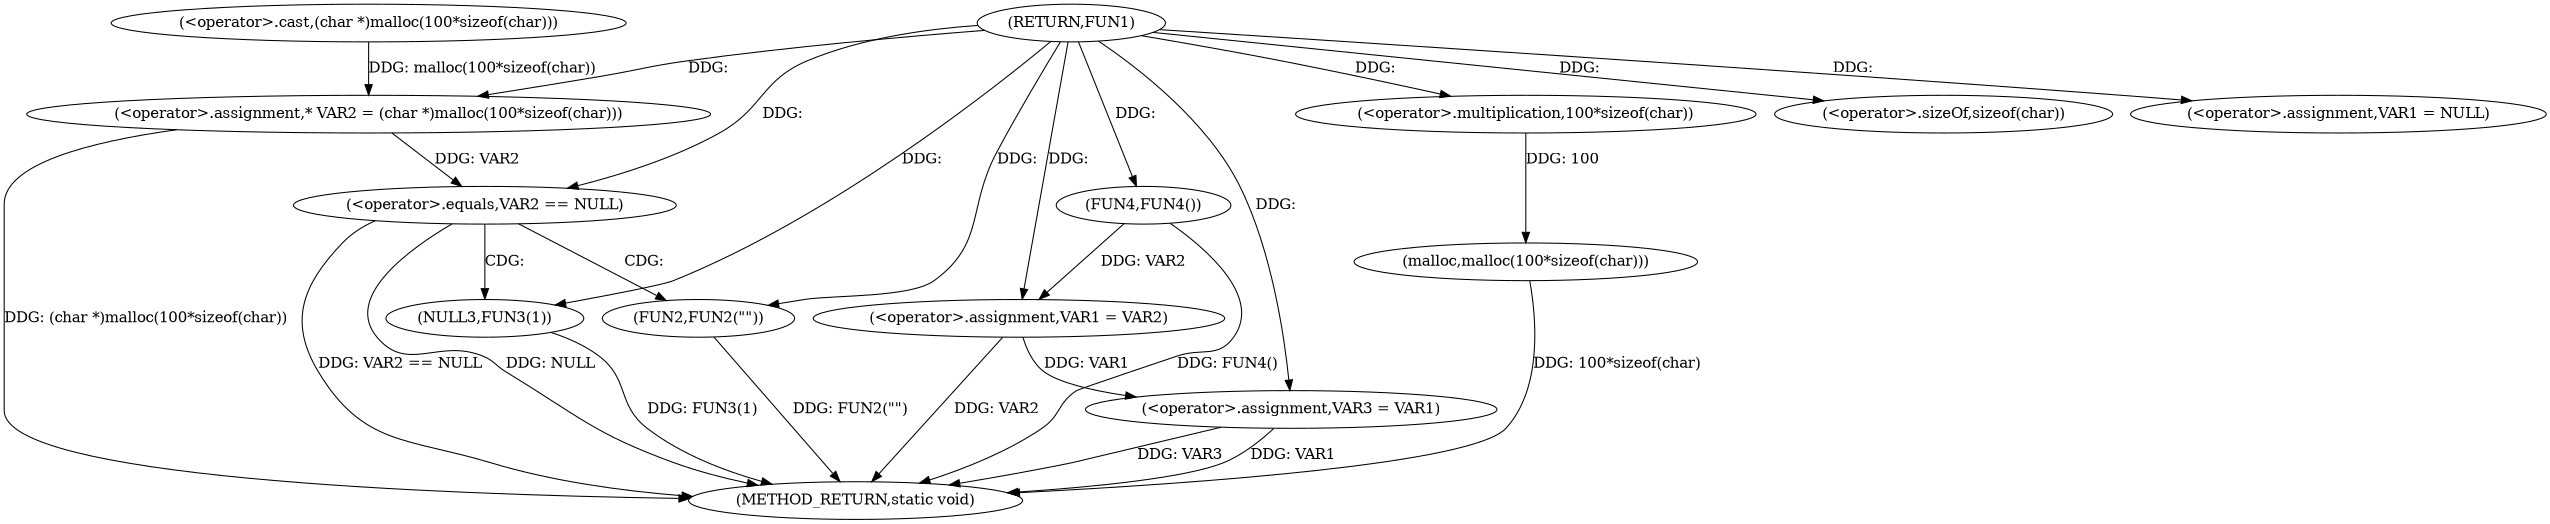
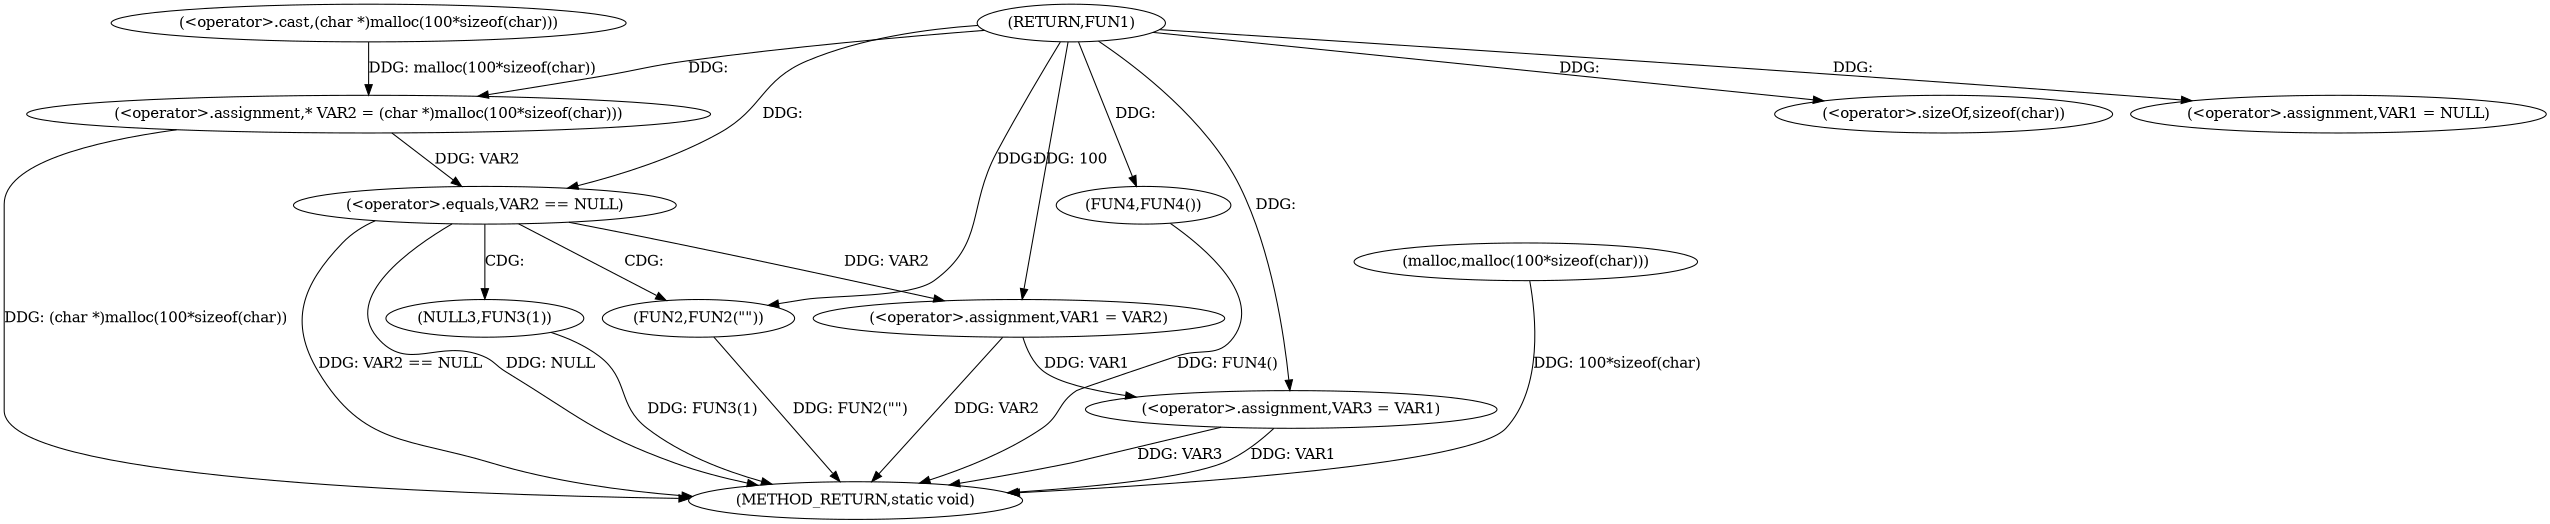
node "(<operator>.multiplication,100*sizeof(char))": removed
edge "(RETURN,FUN1)" -> "(<operator>.assignment,VAR1 = VAR2)": label "DDG: " -> "DDG: 100"
edge "(RETURN,FUN1)" -> "(NULL3,FUN3(1))": removed, label "DDG:"
edge "(FUN4,FUN4())" -> "(<operator>.assignment,VAR1 = VAR2)": now "(<operator>.equals,VAR2 == NULL)" -> "(<operator>.assignment,VAR1 = VAR2)"
